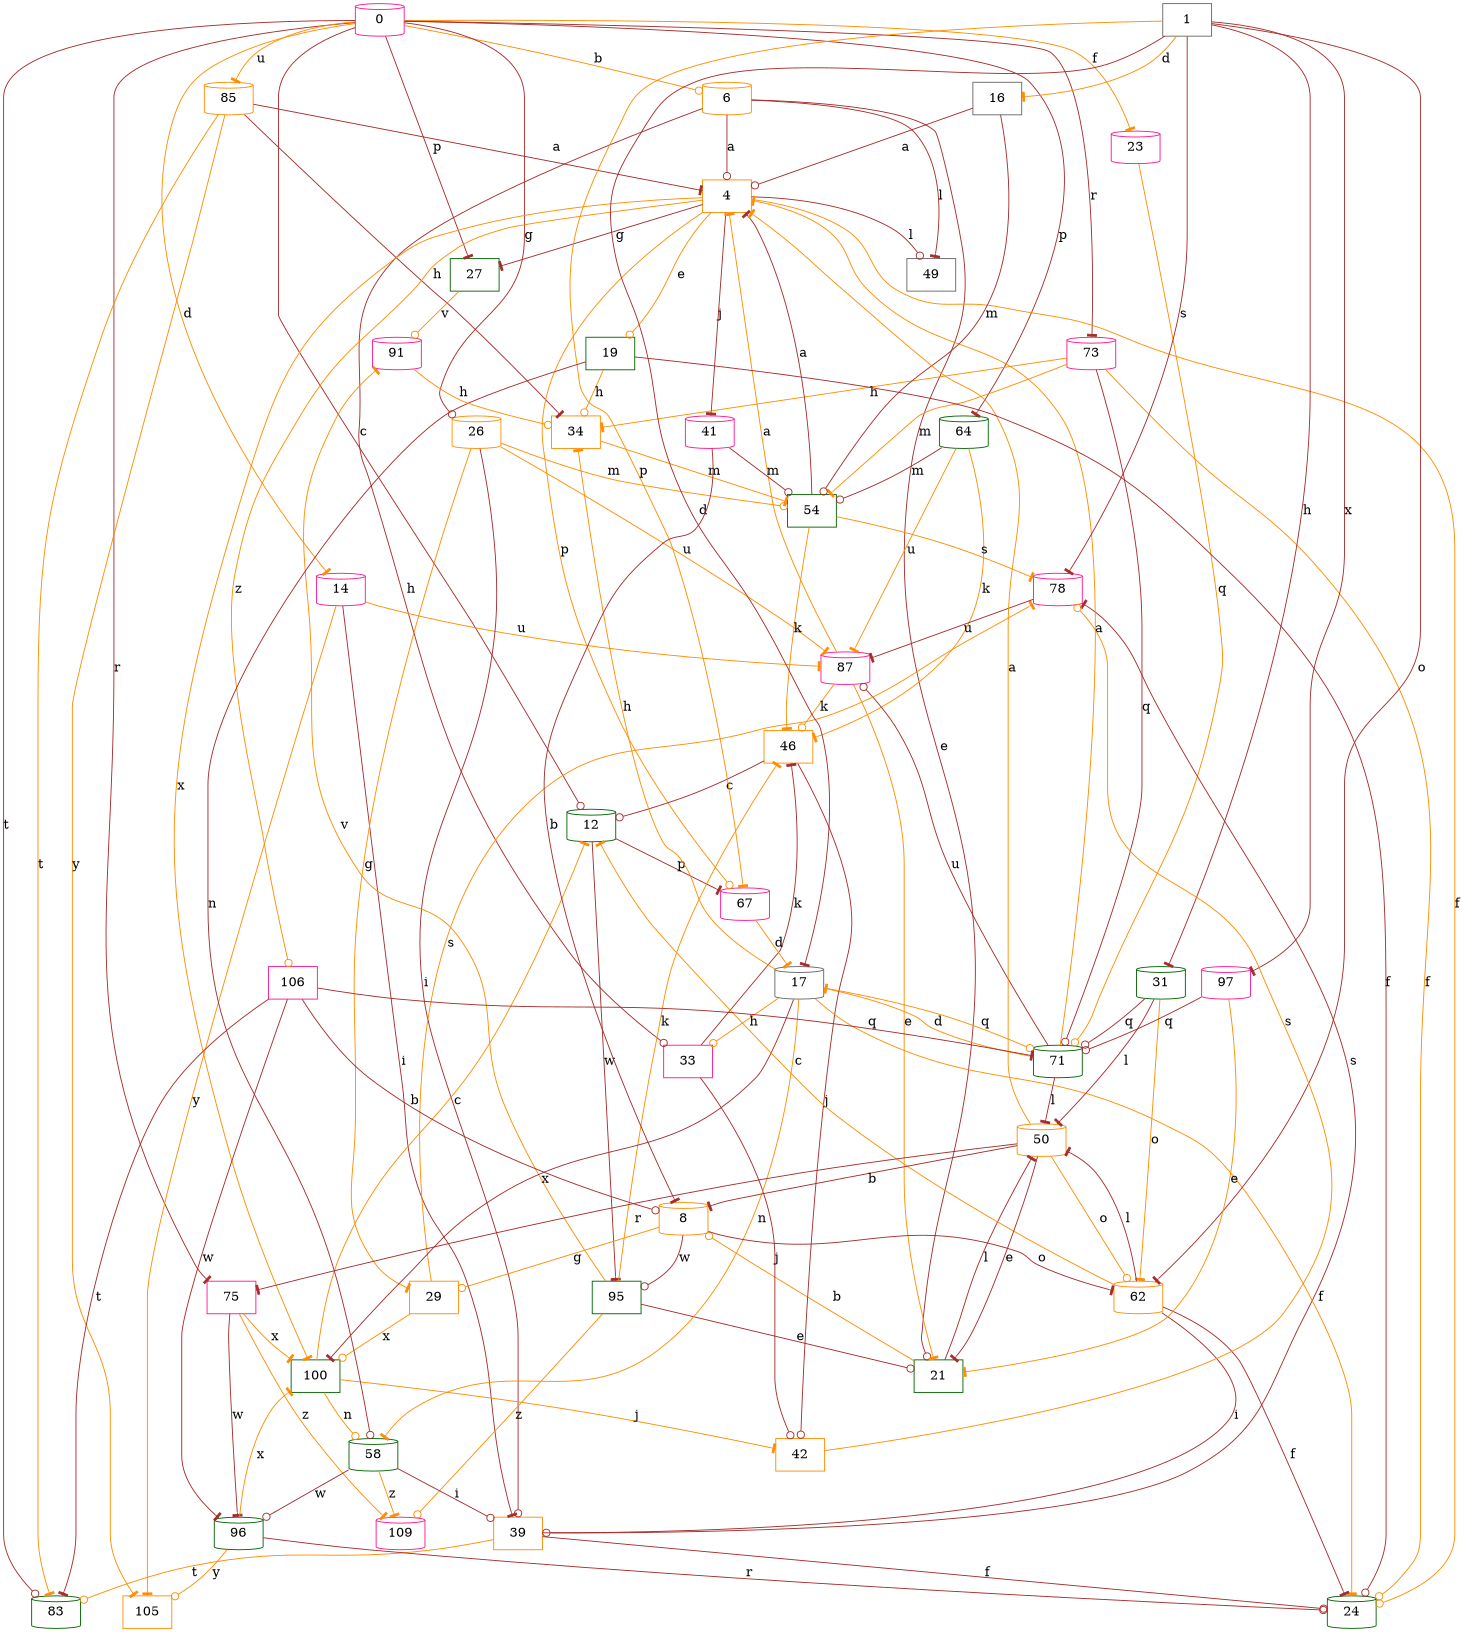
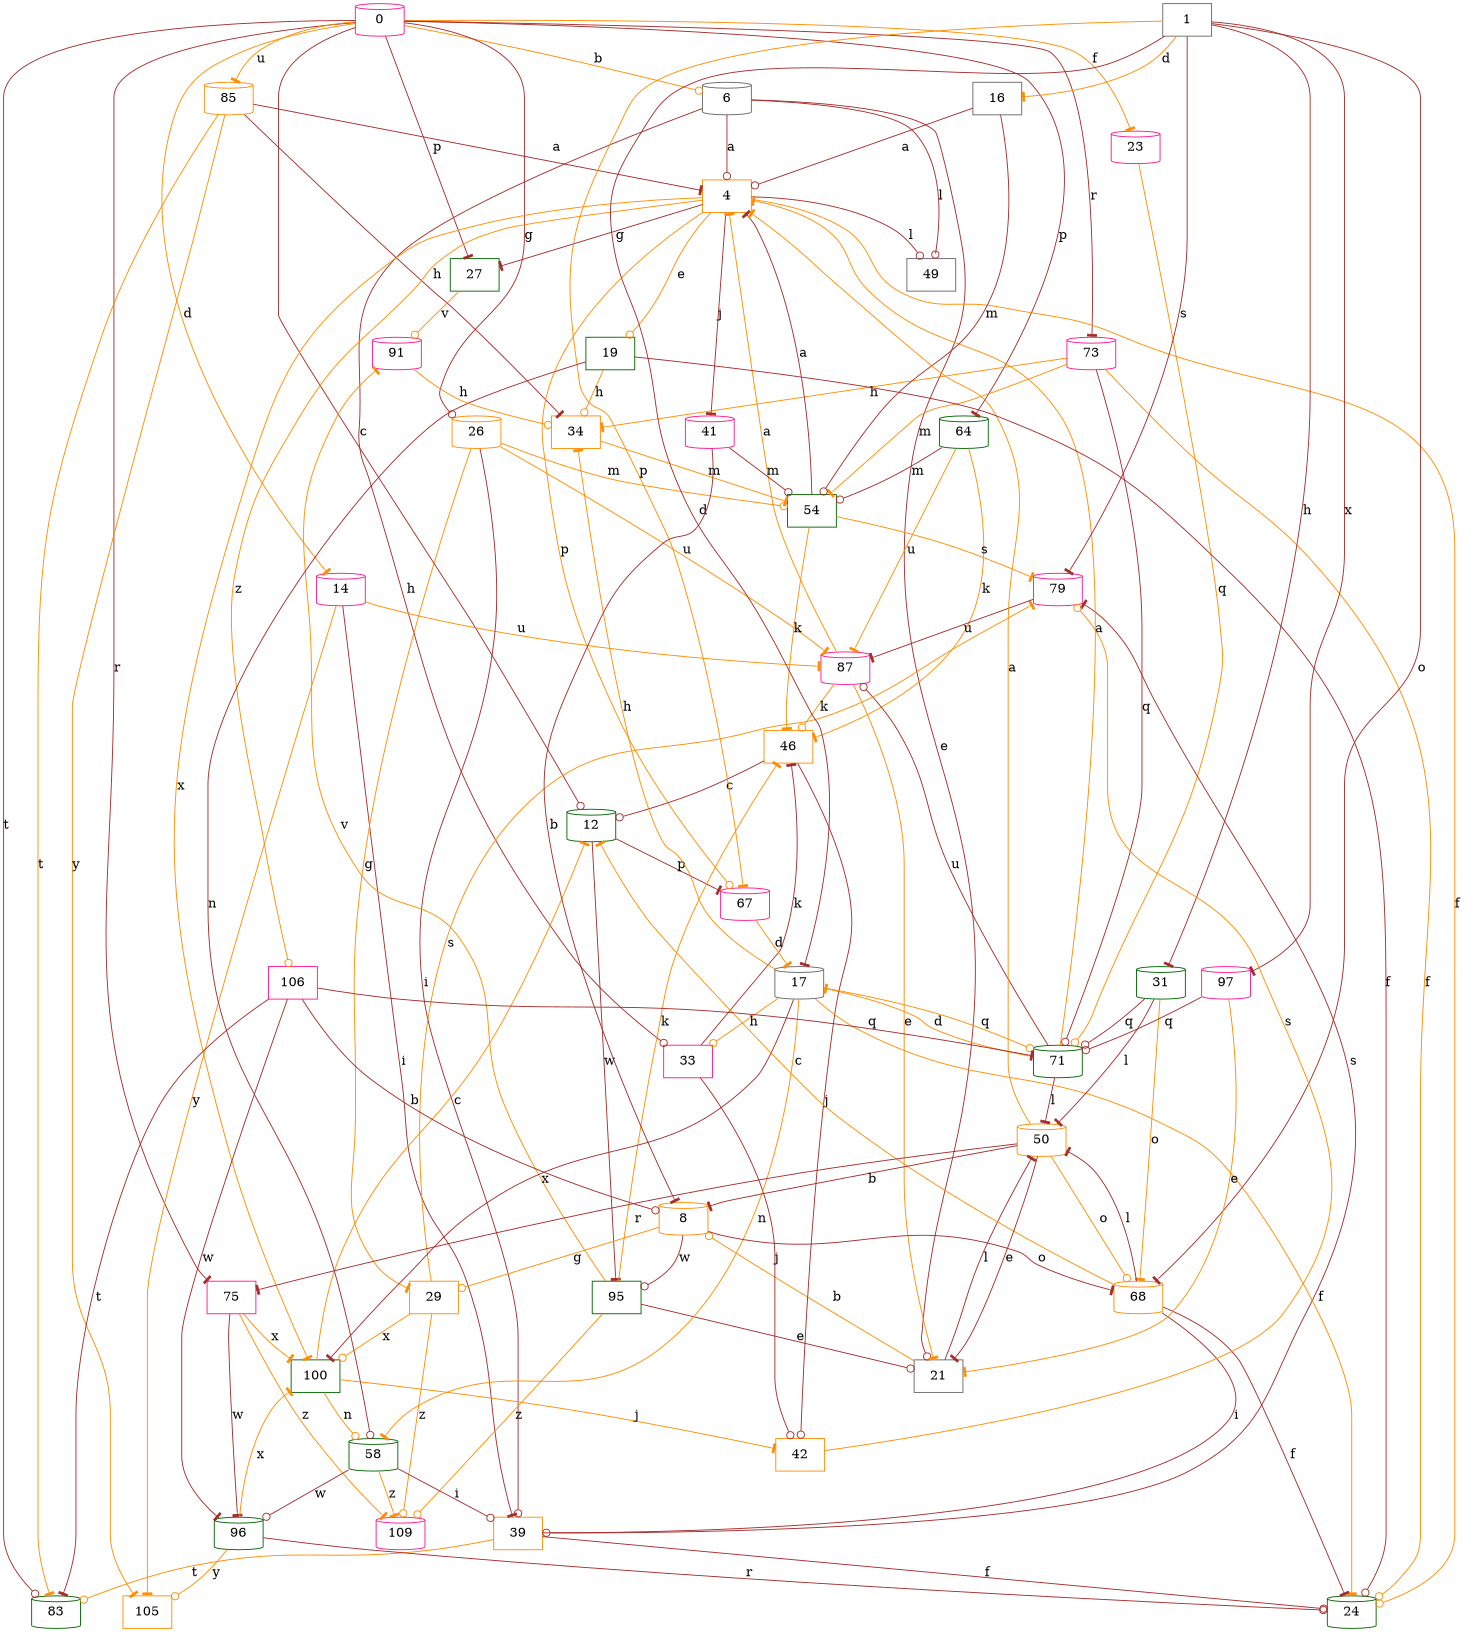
node "6": color darkorange -> gray40
edge "6" -> "49": arrowhead tee -> odot
node "78": label "78" -> "79"
node "62": label "62" -> "68"
node "21": color darkgreen -> gray40
edge "29" -> "109": added, label "z"
